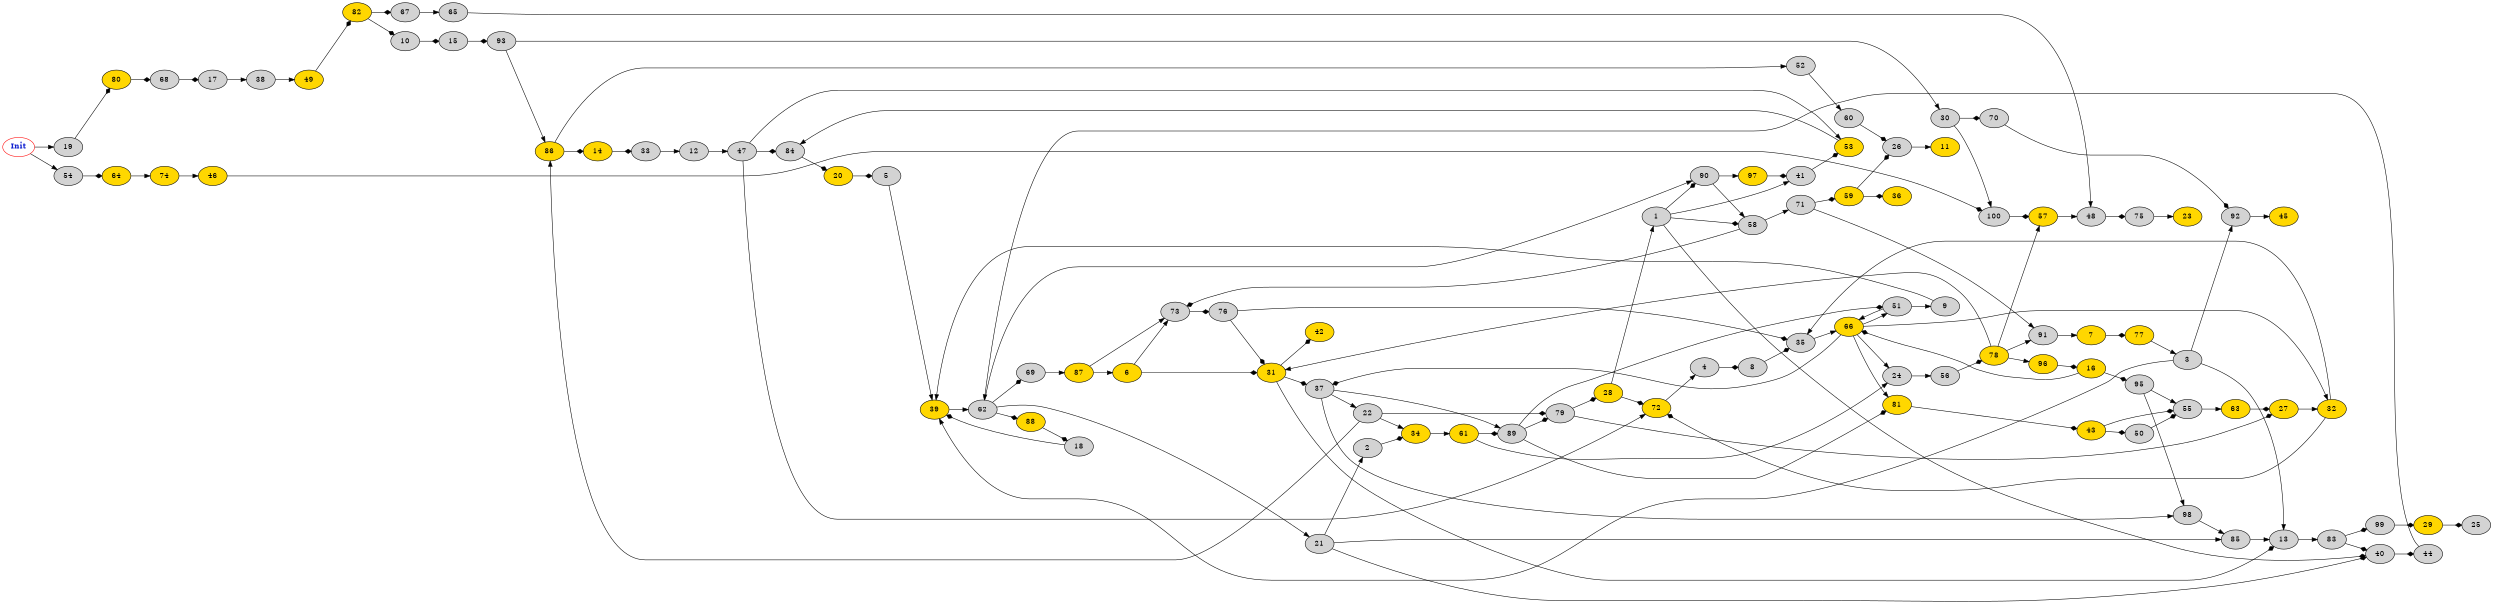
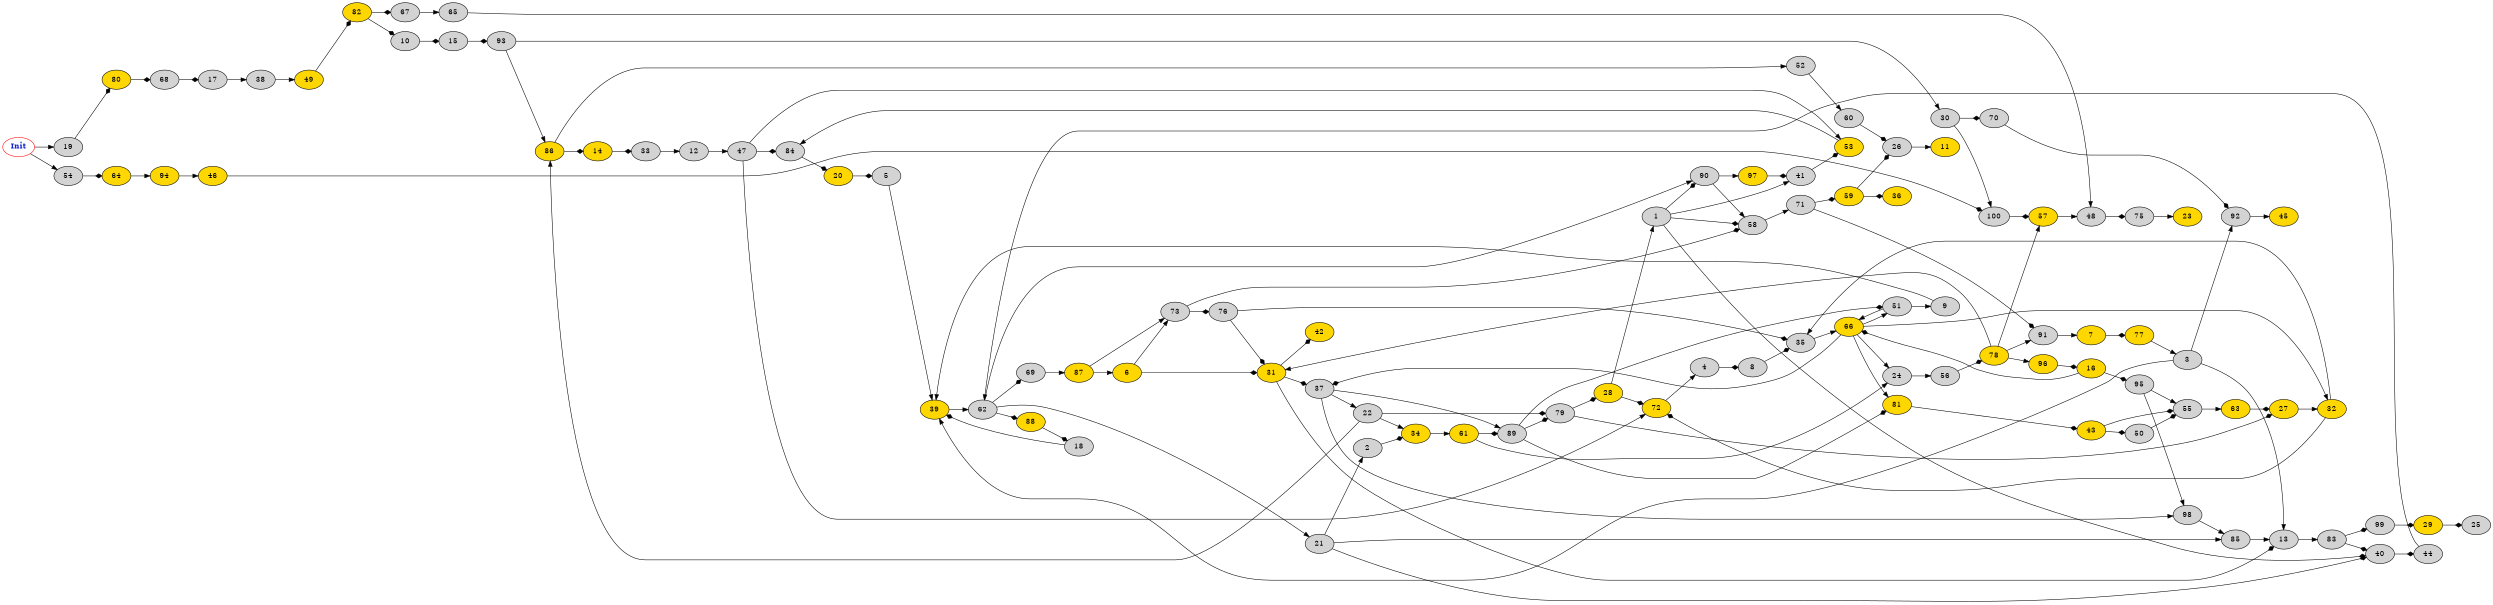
node "74": label "74" -> "94"
edge "71" -> "91": arrowhead normal -> diamond
edge "58" -> "73": reversed
